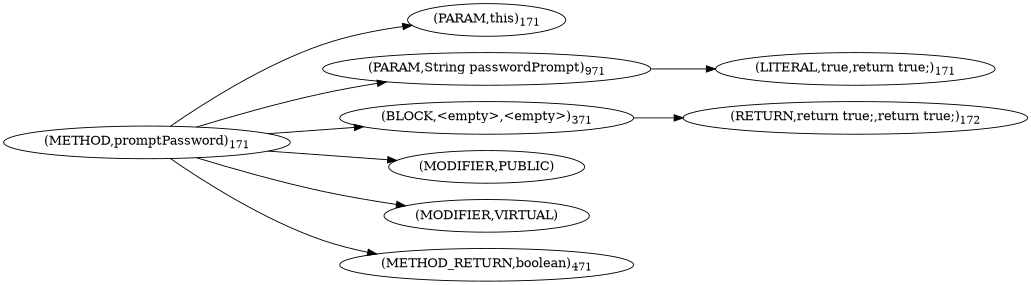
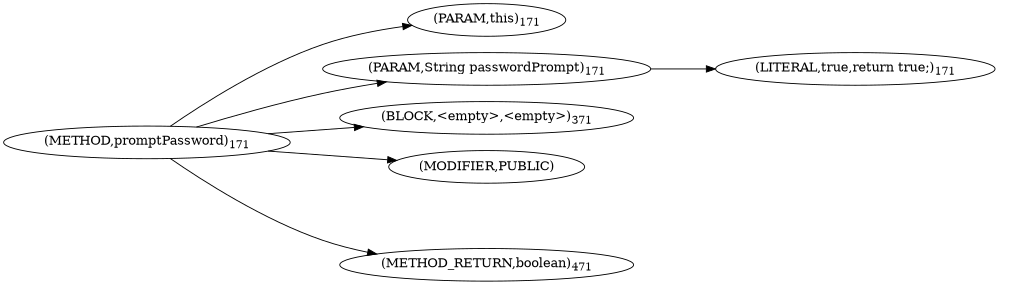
node "(PARAM,String passwordPrompt)": text "971" -> "171"
node "(RETURN,return true;,return true;)": removed
node "(MODIFIER,VIRTUAL)": removed
